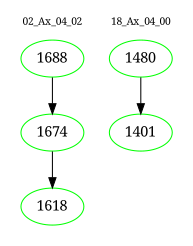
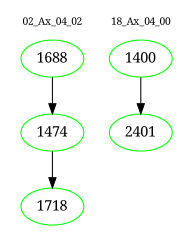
node "1480": label "1480" -> "1400"
node "1674": label "1674" -> "1474"
node "1401": label "1401" -> "2401"
node "1618": label "1618" -> "1718"
